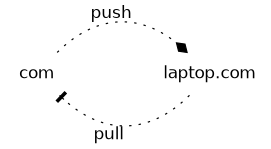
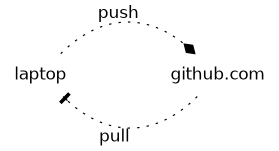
node "com": label "com" -> "laptop"
node "laptop.com": label "laptop.com" -> "github.com"
